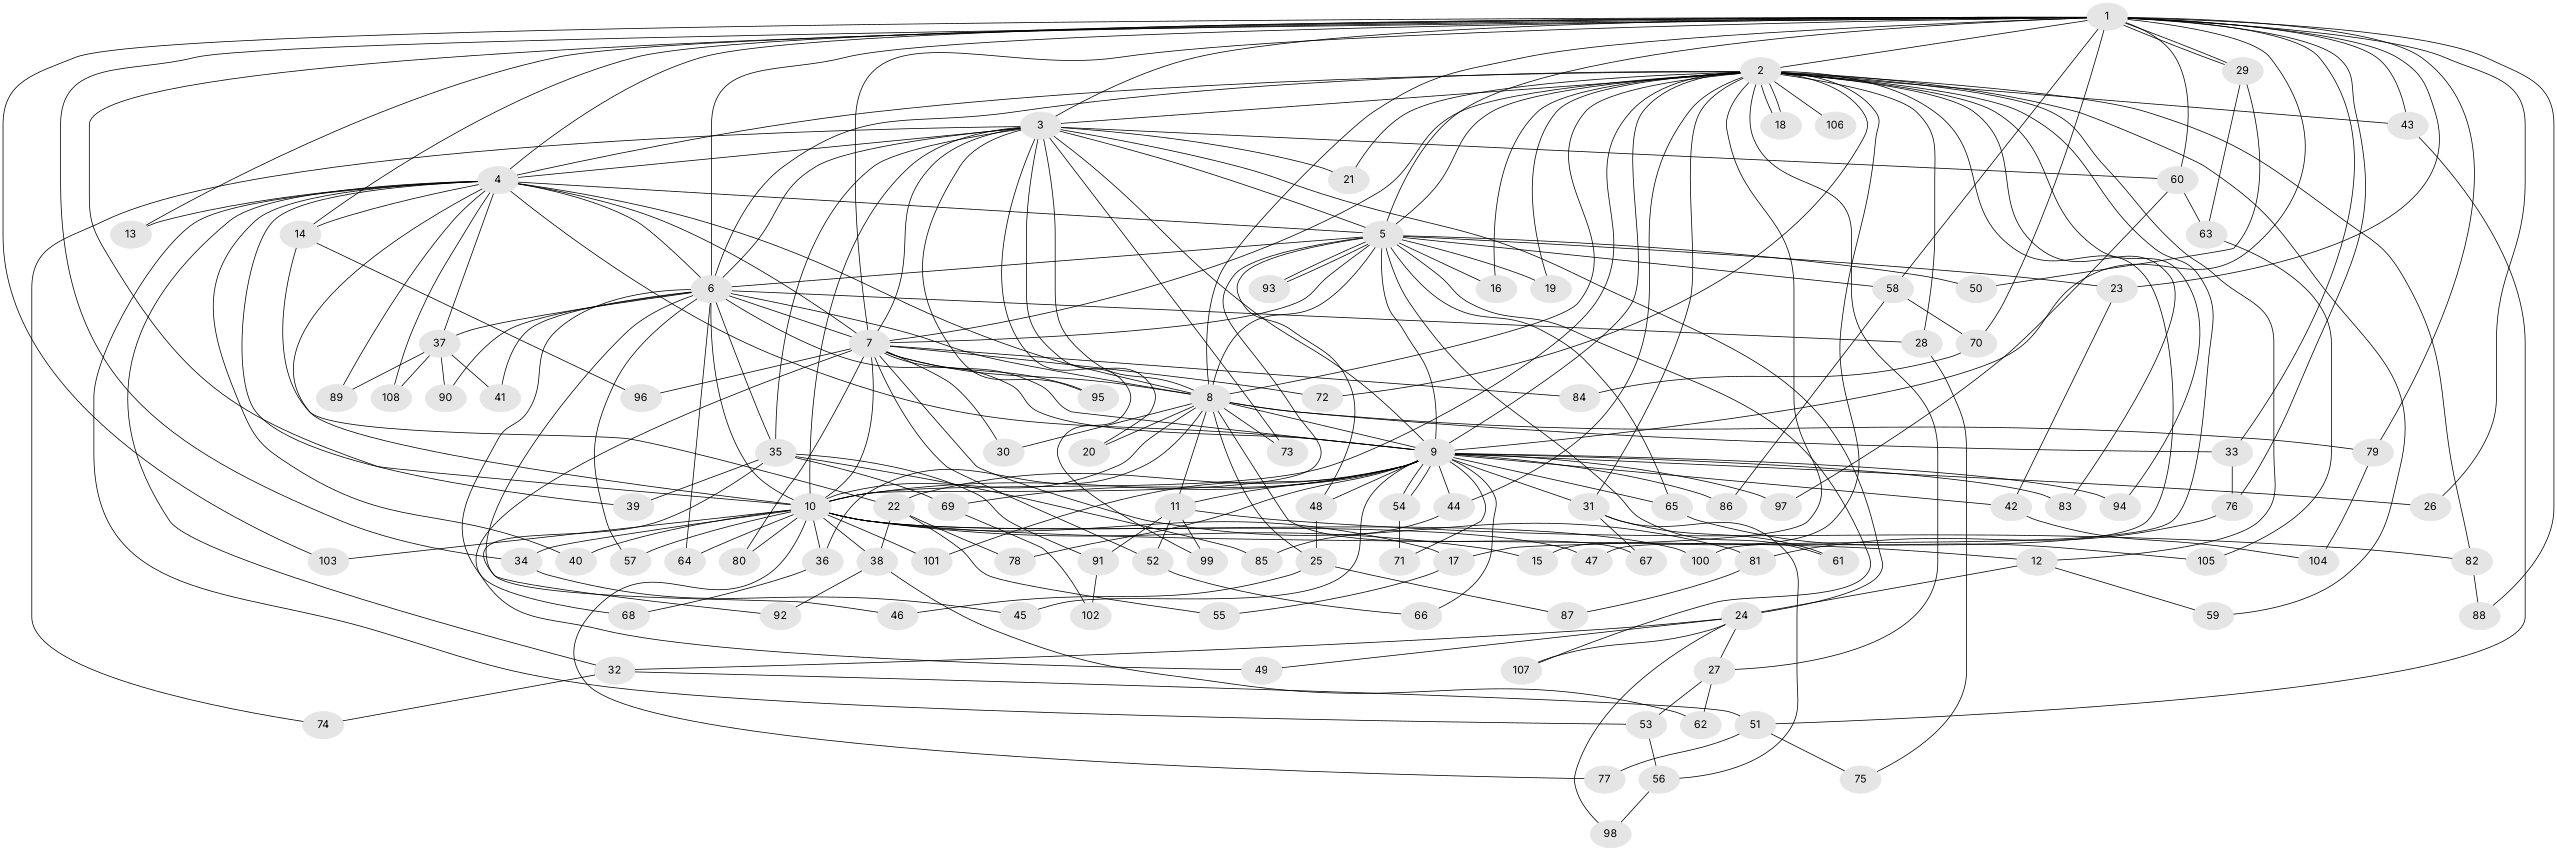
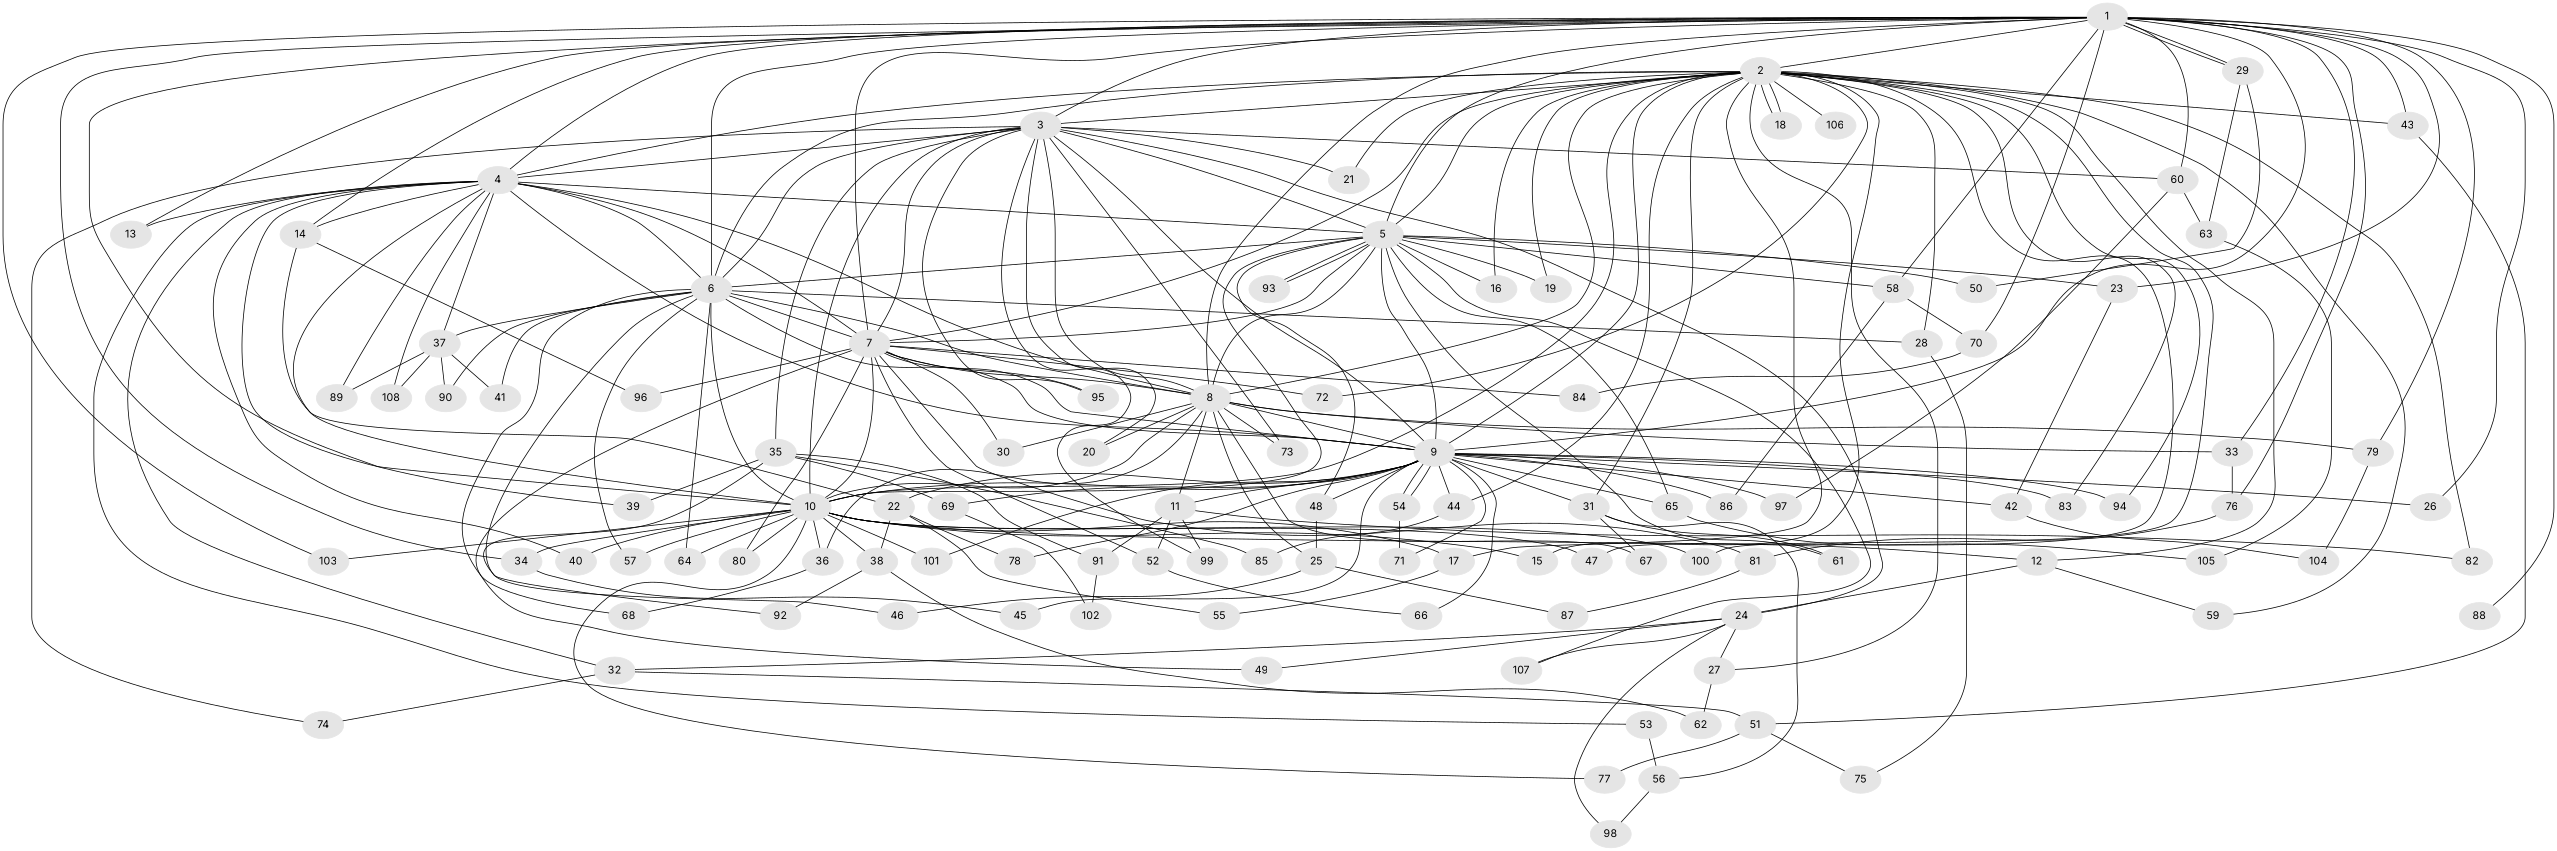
edge "6" -- "35": removed
edge "82" -- "88": removed
edge "27" -- "53": removed
